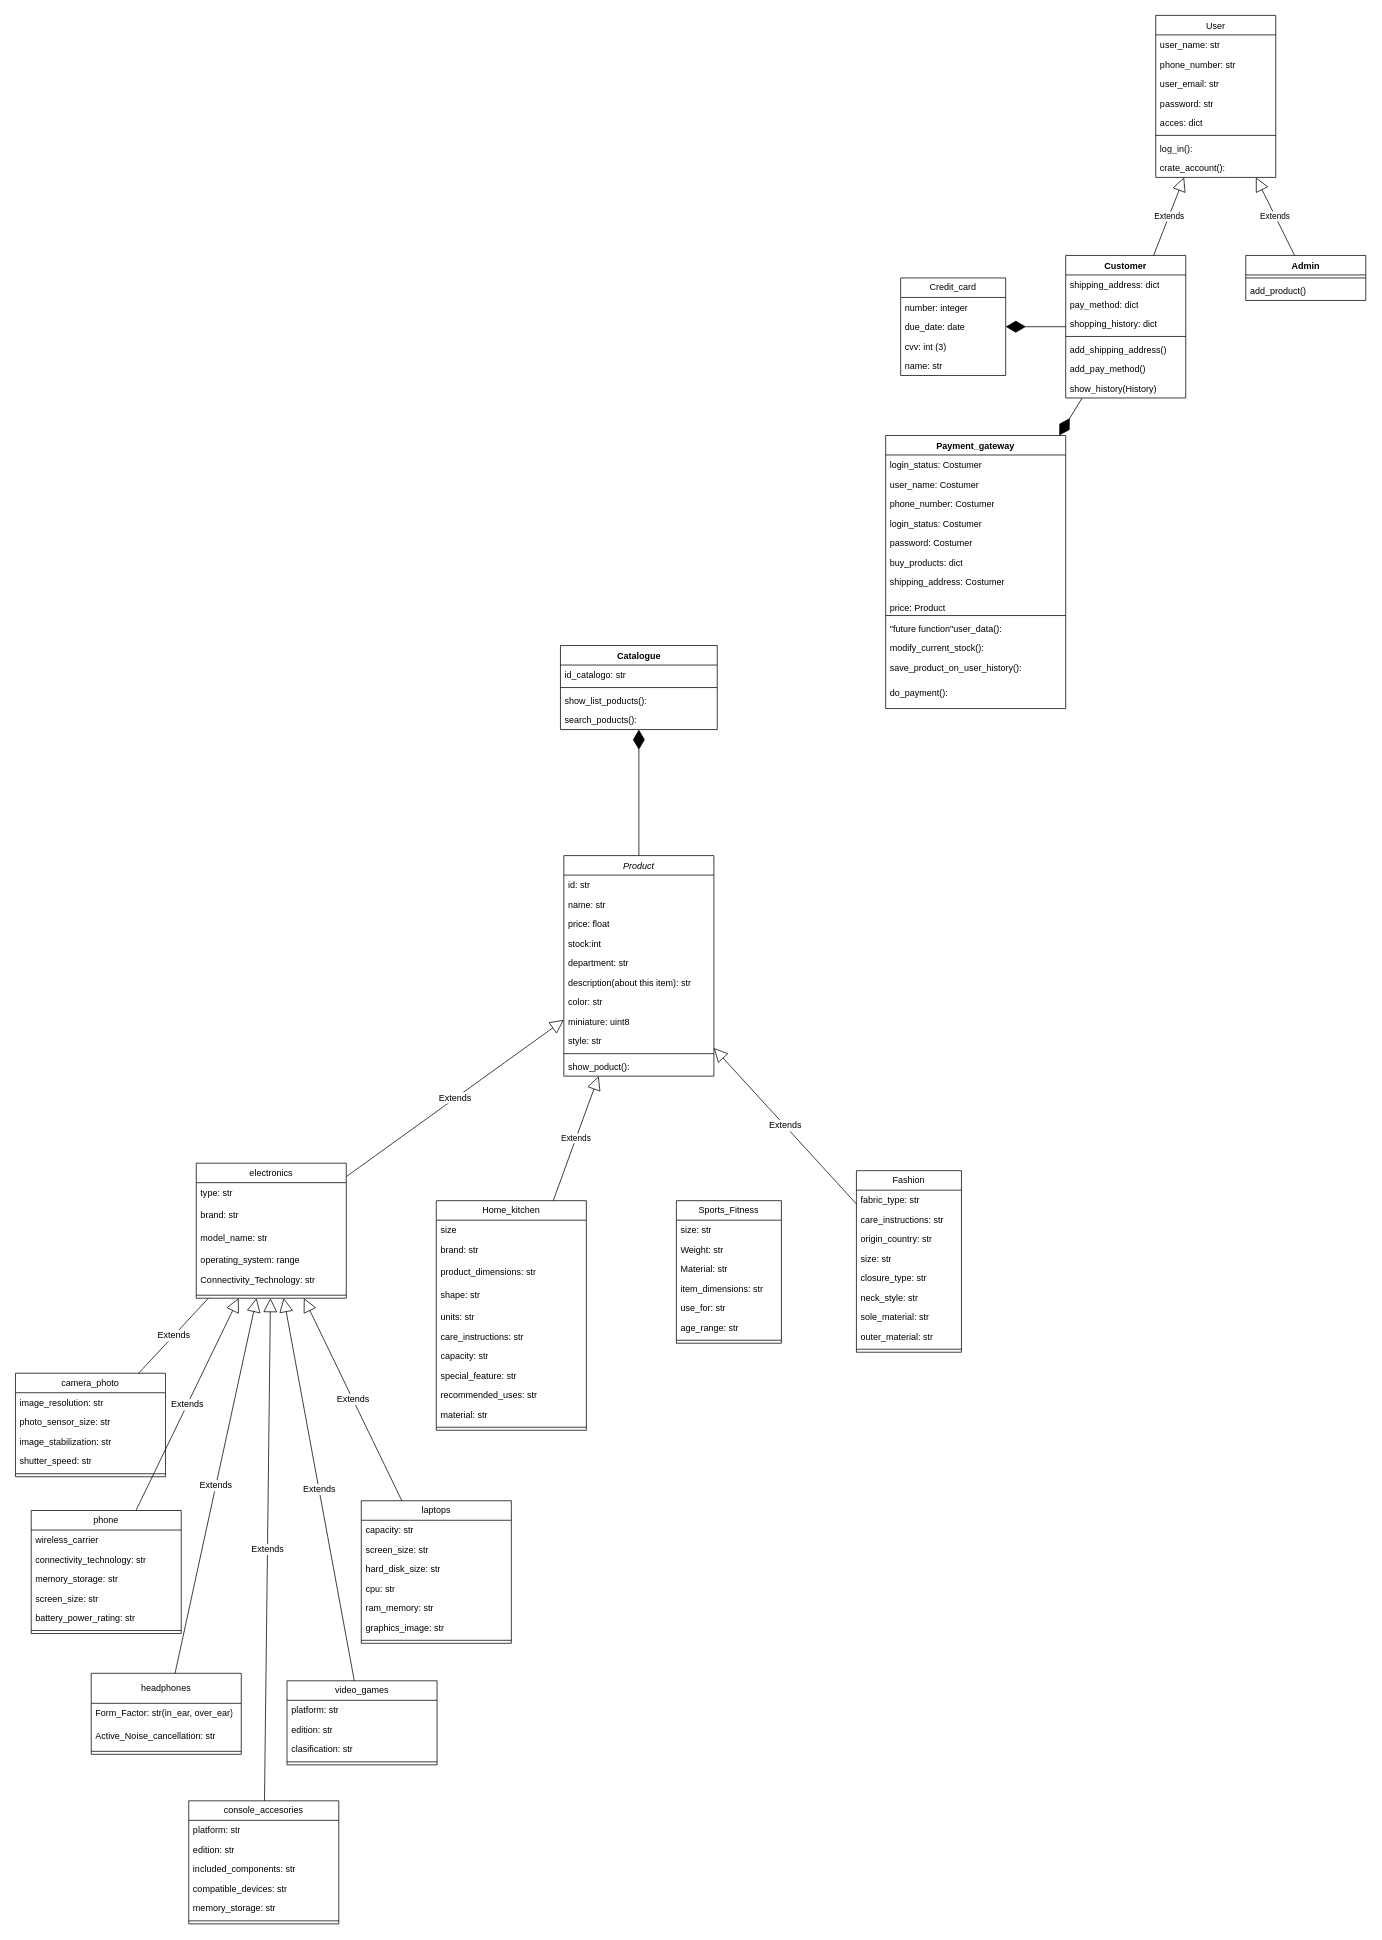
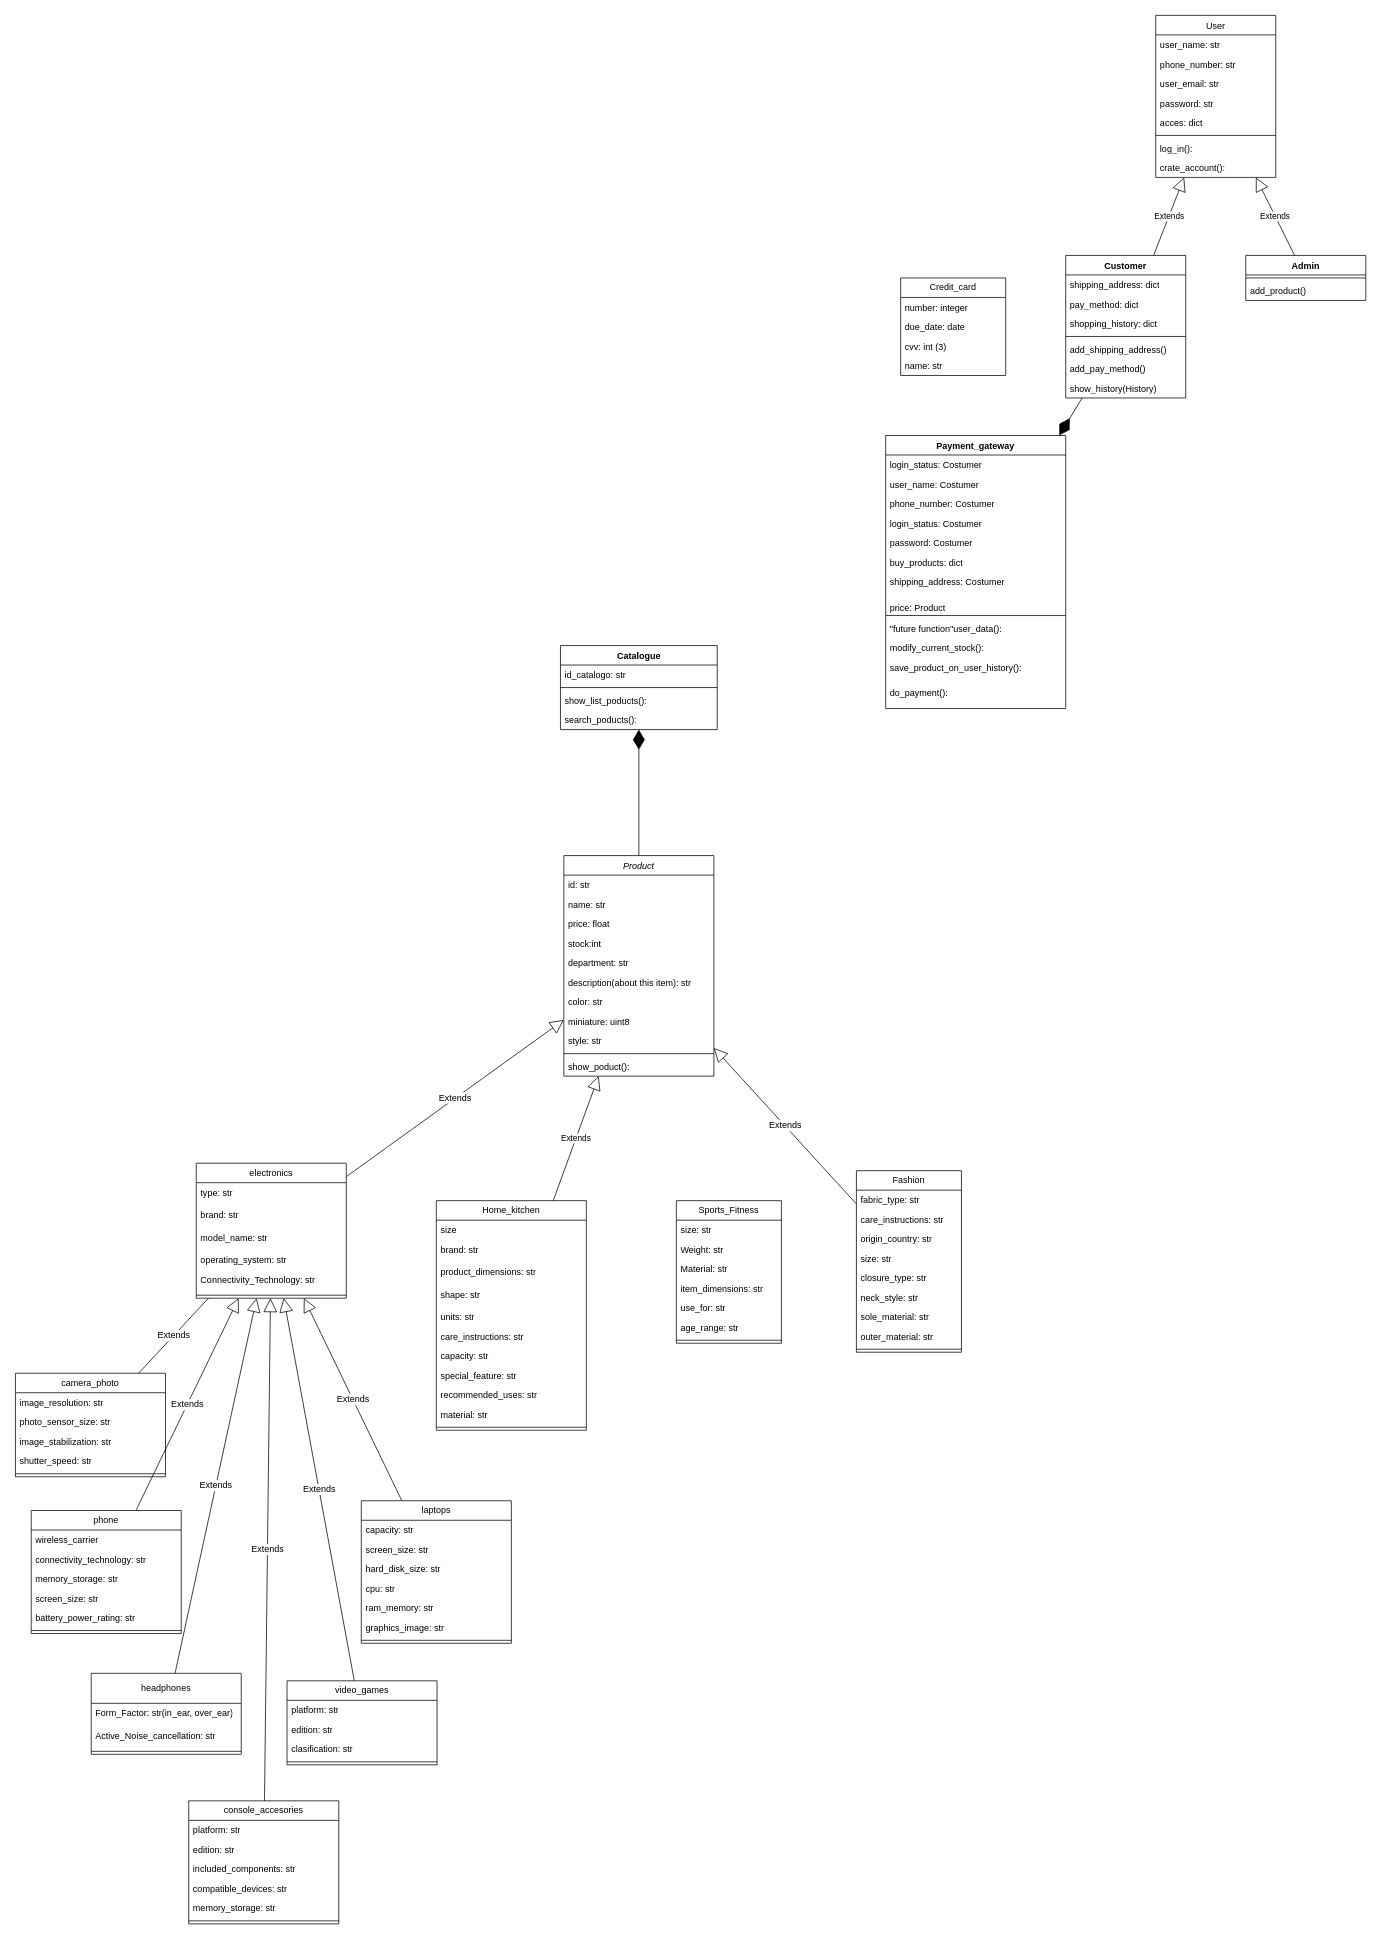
edge "Customer" -> "Credit_card": removed
node "operating_system: range": label "operating_system: range" -> "operating_system: str"
